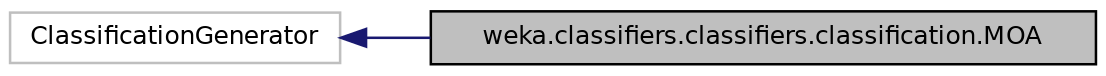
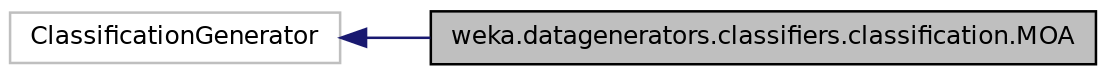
node "weka.classifiers.classifiers.classification.MOA": label "weka.classifiers.classifiers.classification.MOA" -> "weka.datagenerators.classifiers.classification.MOA"
